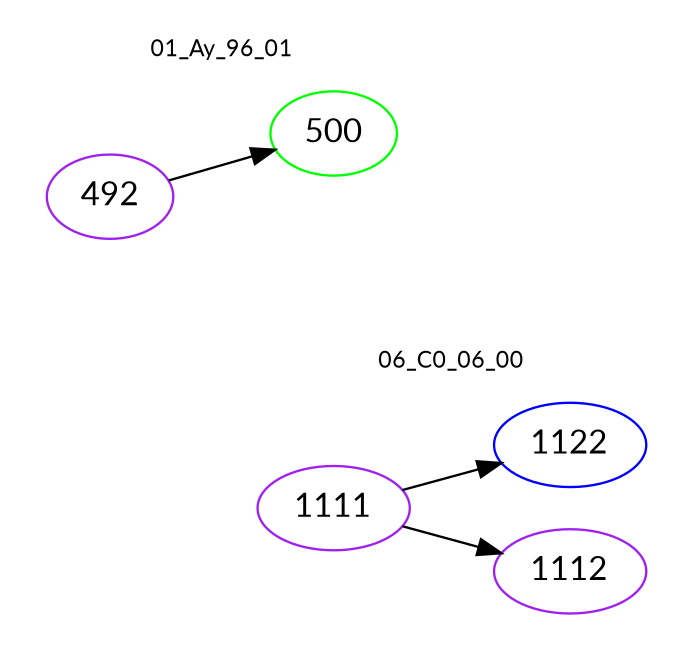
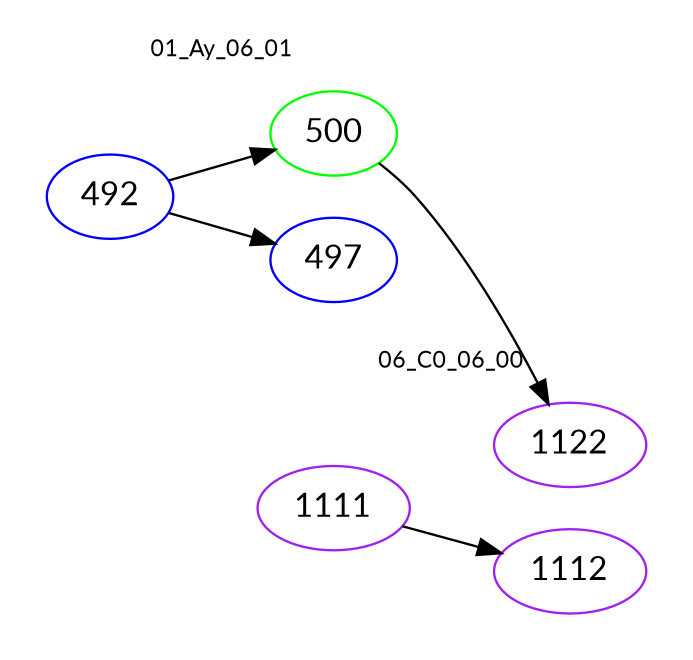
cluster "01_Ay_96_01": label "01_Ay_96_01" -> "01_Ay_06_01"
node "492": color purple -> blue
node "497": added
node "1122": color blue -> purple
edge "1111" -> "1122": now "500" -> "1122"
